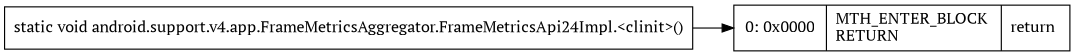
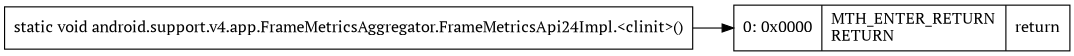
node "0: 0x0000": text "MTH_ENTER_BLOCK" -> "MTH_ENTER_RETURN"
